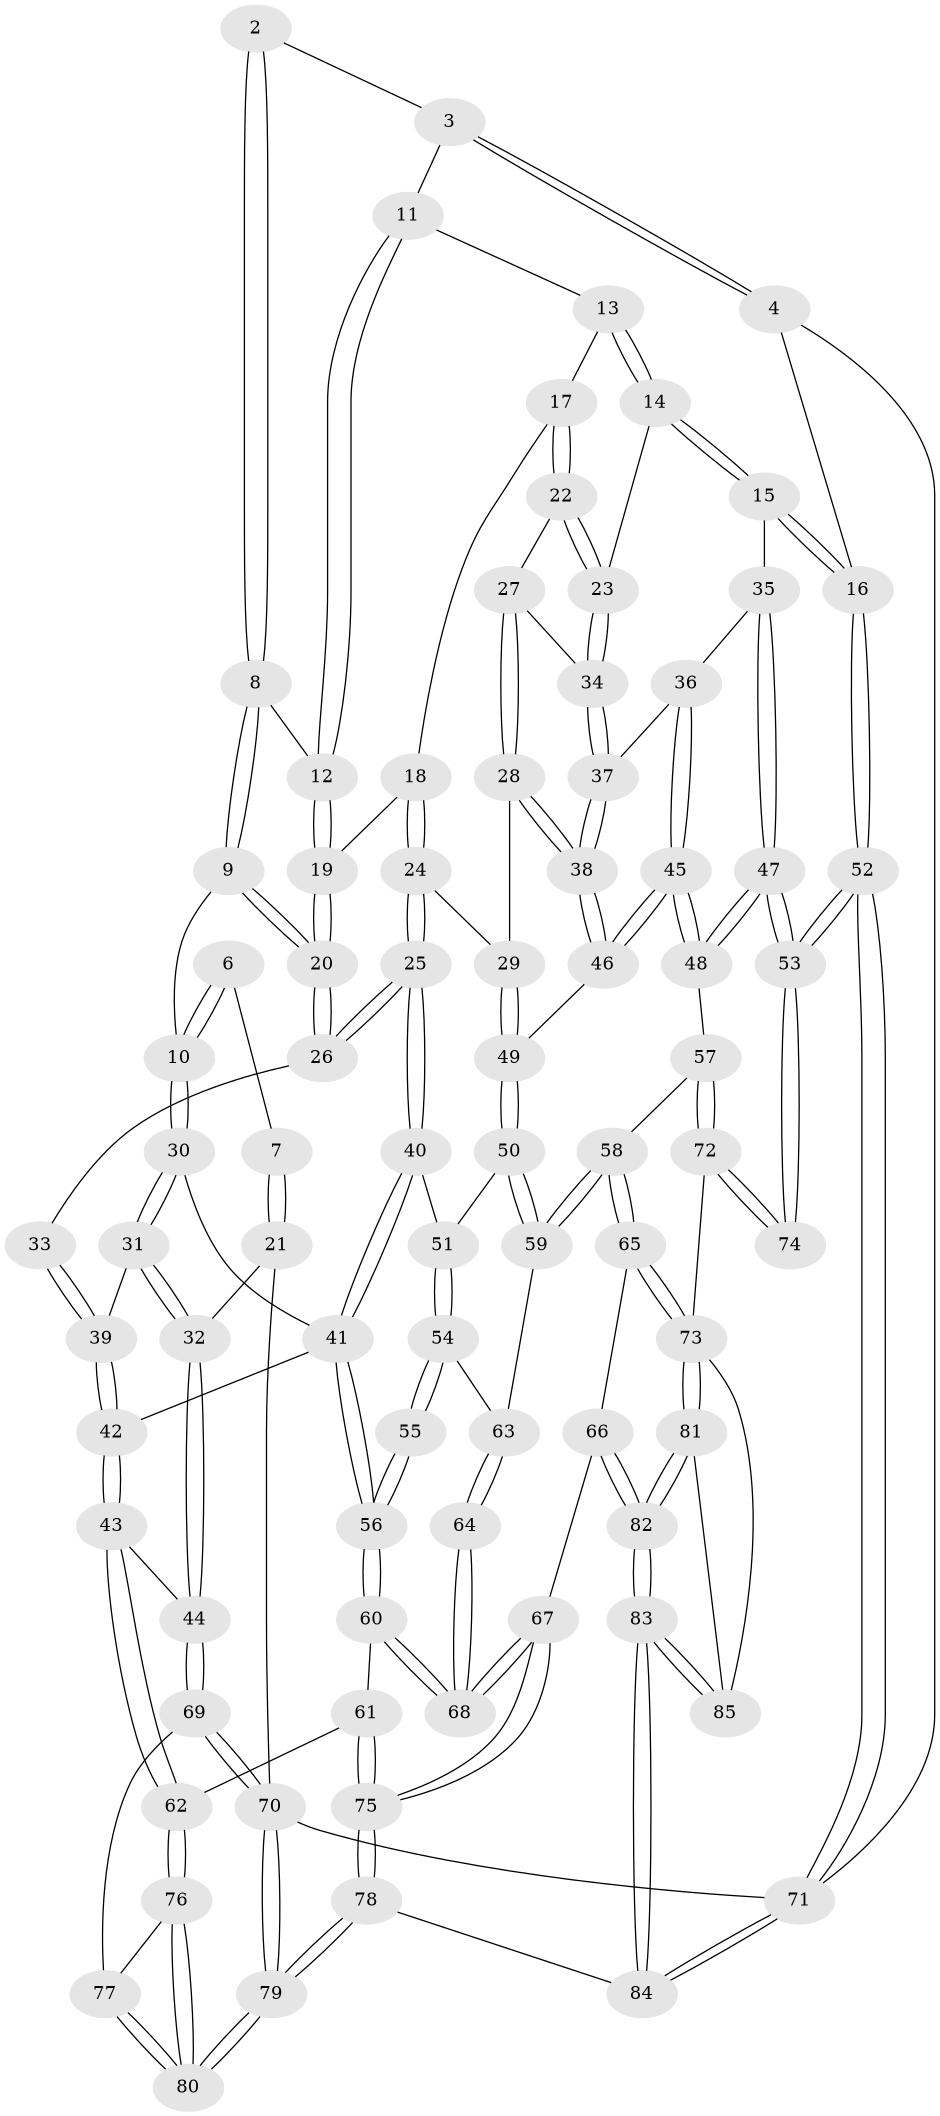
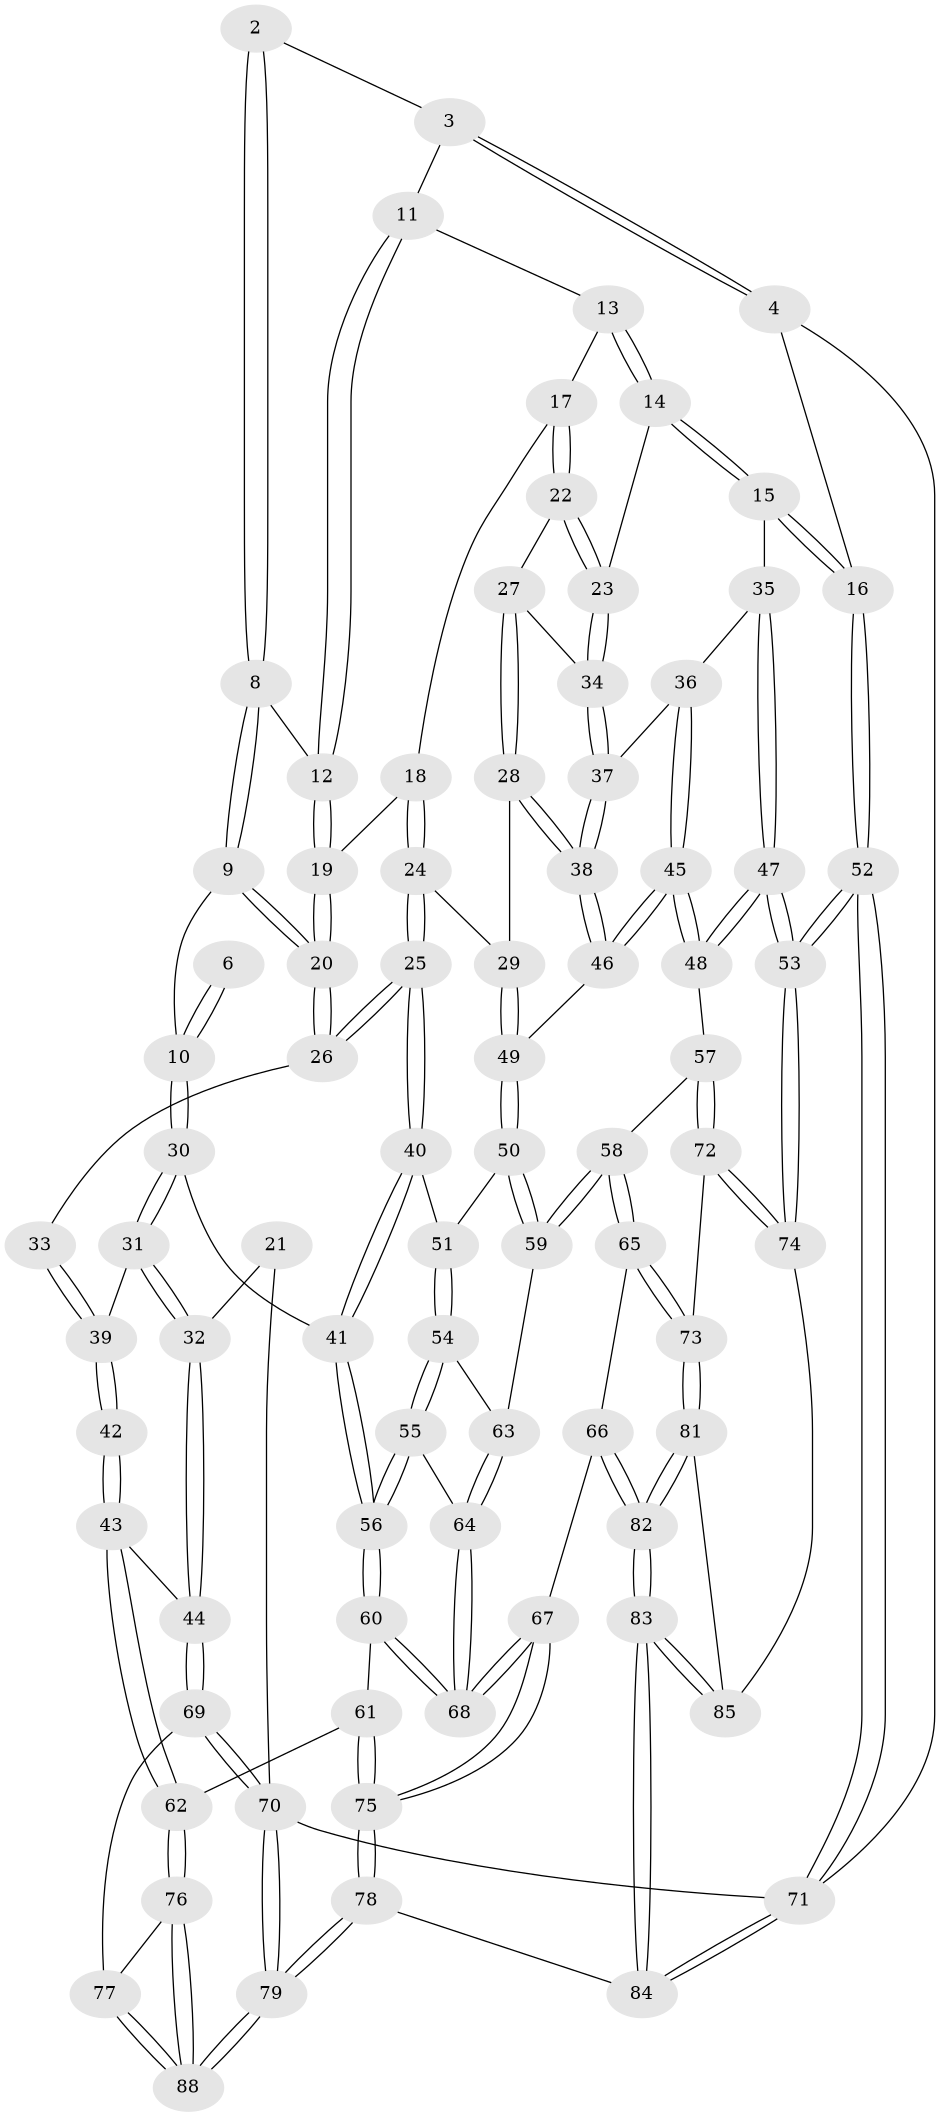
node "7": removed
edge "41" -- "42": removed
edge "55" -- "64": added
edge "73" -- "85": now "74" -- "85"
node "80": label "80" -> "88"
